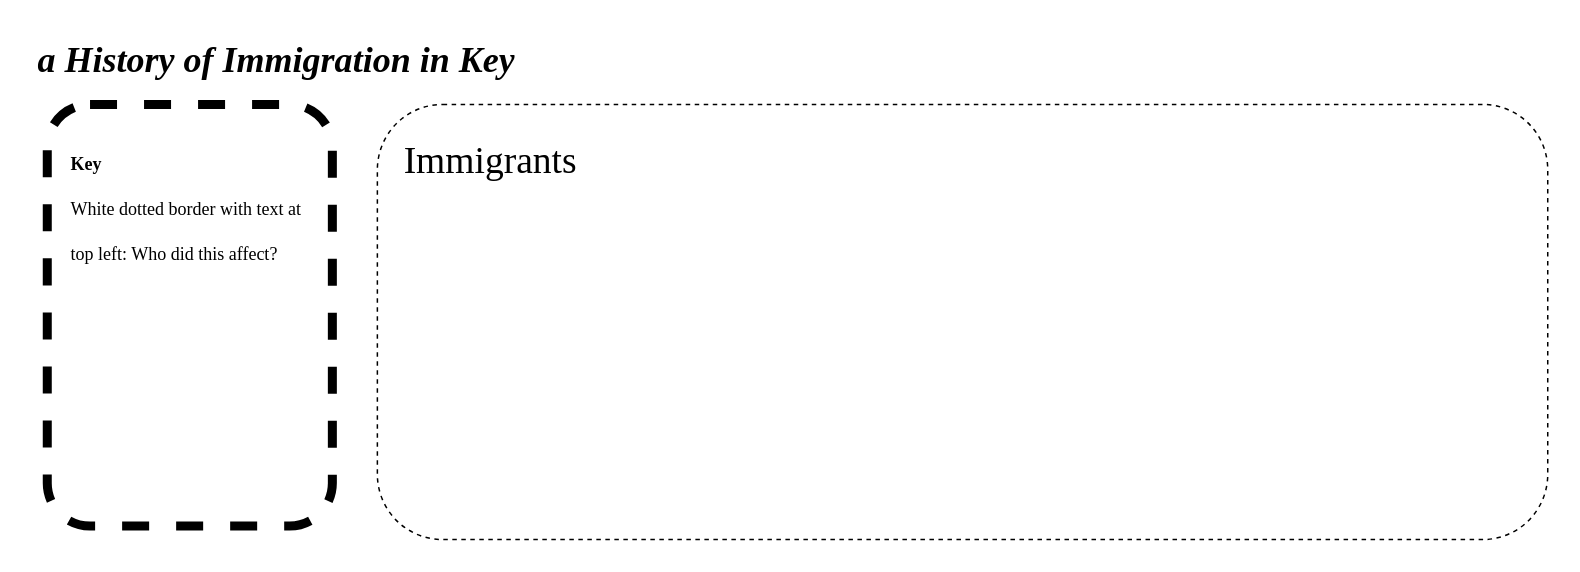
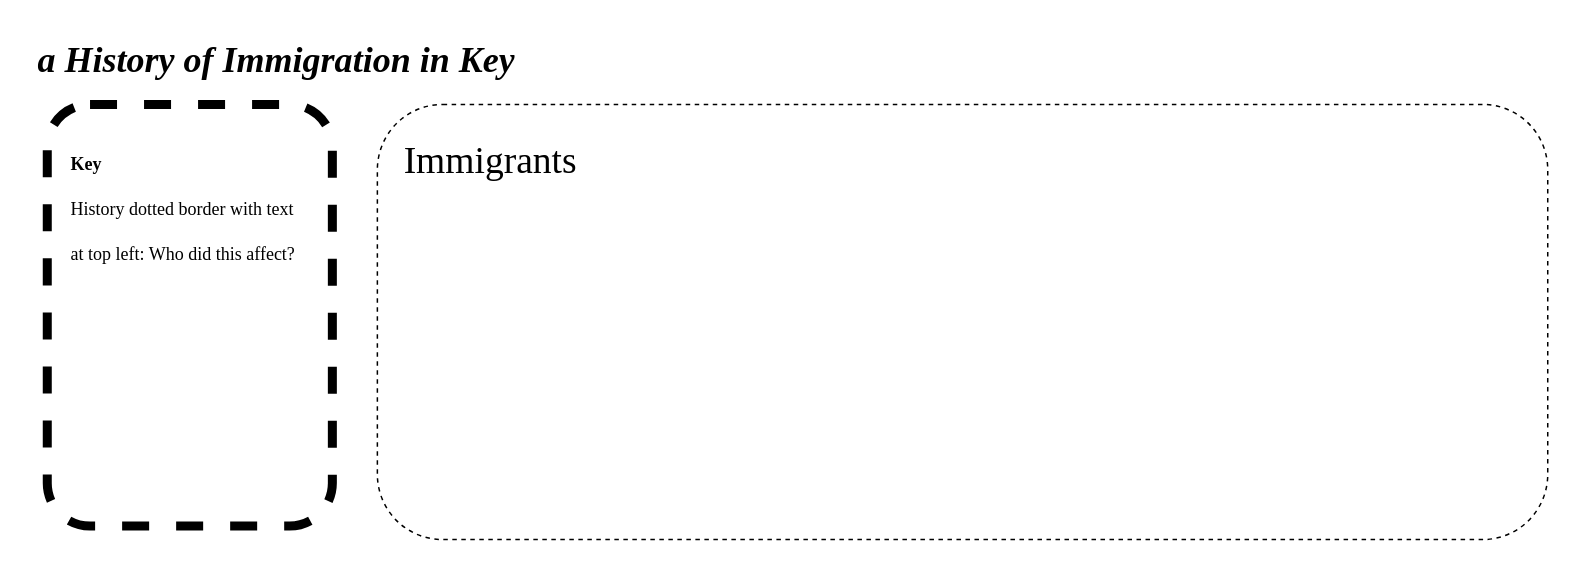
node "Key White dotted border with text at top left: Who did this affect?": label "Key White dotted border with text at top left: Who did this affect?" -> "Key History dotted border with text at top left: Who did this affect?"
